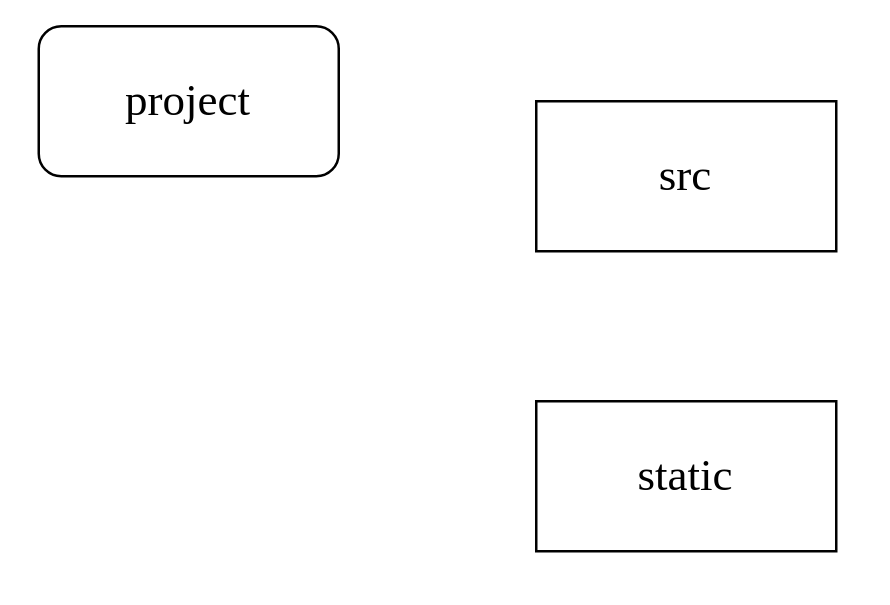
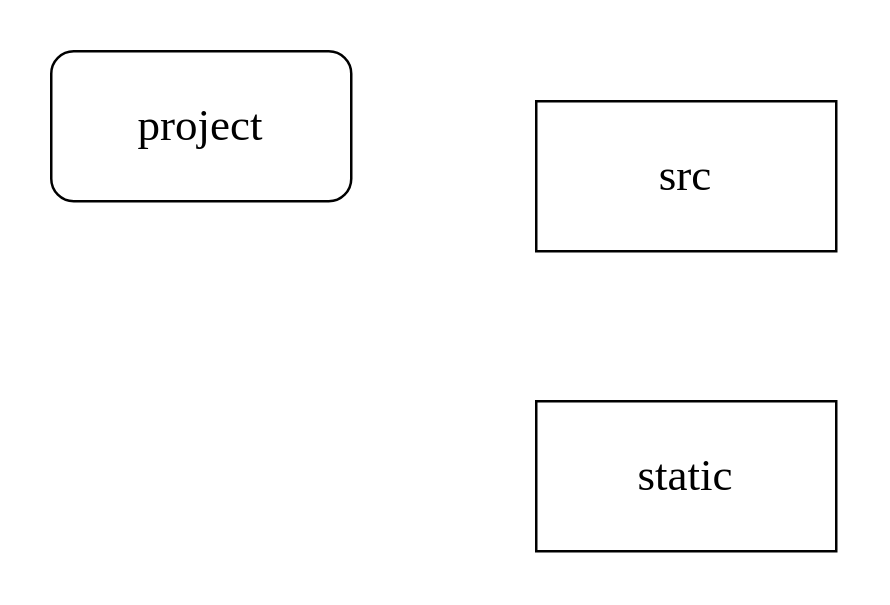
node "project": moved (189, 101) -> (201, 126)
